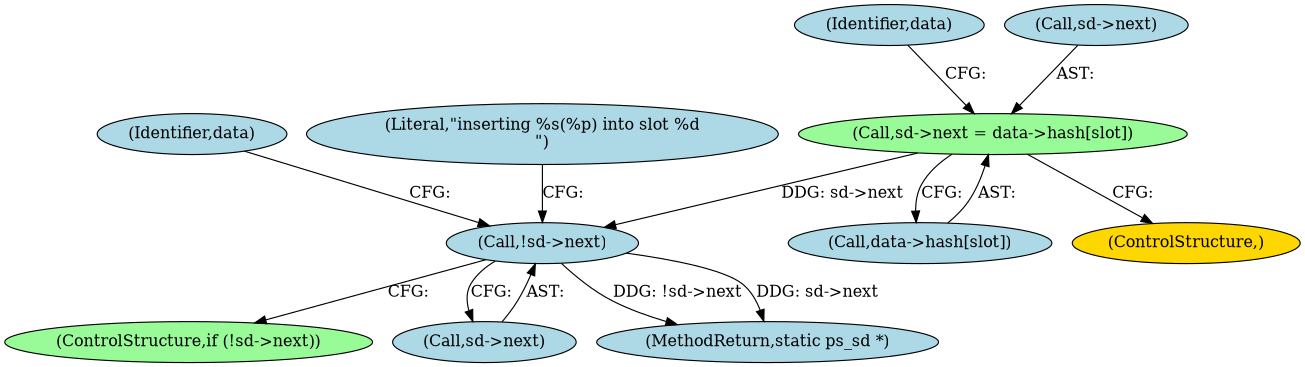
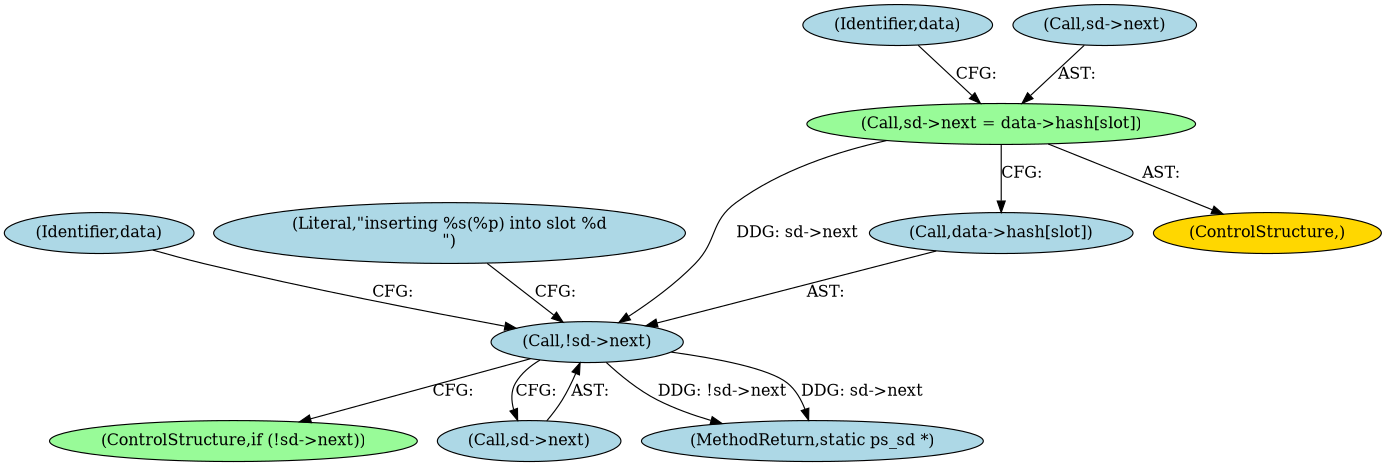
edge "(Call,sd->next = data->hash[slot])" -> "(ControlStructure,)": label "CFG: " -> "AST: "
edge "(Call,data->hash[slot])" -> "(Call,sd->next = data->hash[slot])": now "(Call,data->hash[slot])" -> "(Call,!sd->next)"
